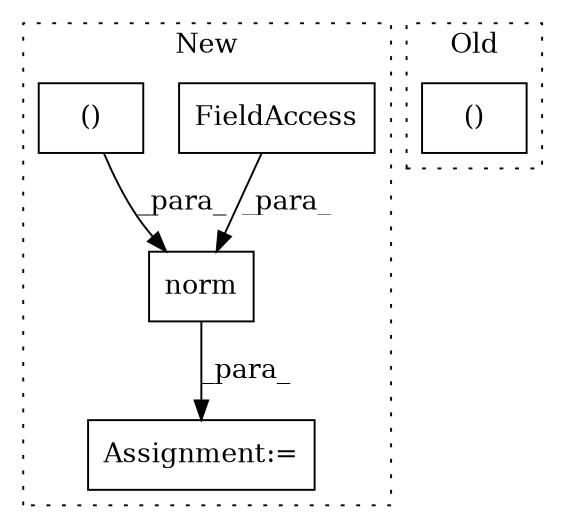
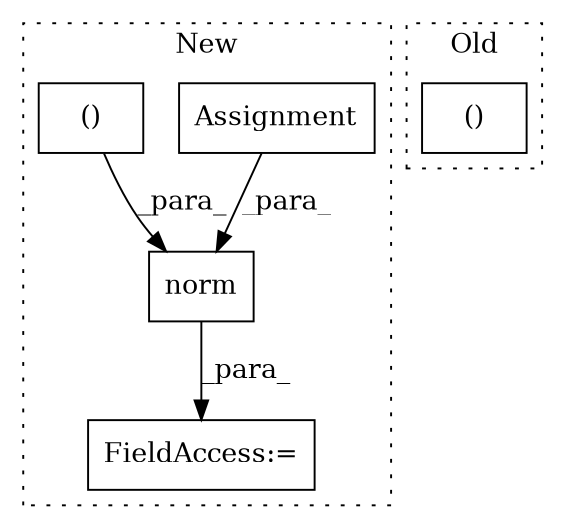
node "FieldAccess": label "FieldAccess" -> "Assignment"
node "Assignment:=": label "Assignment:=" -> "FieldAccess:="
